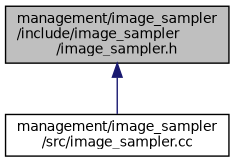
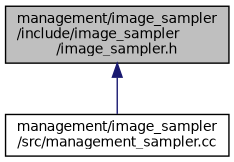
node "management/image_sampler /src/image_sampler.cc": label "management/image_sampler /src/image_sampler.cc" -> "management/image_sampler /src/management_sampler.cc"
